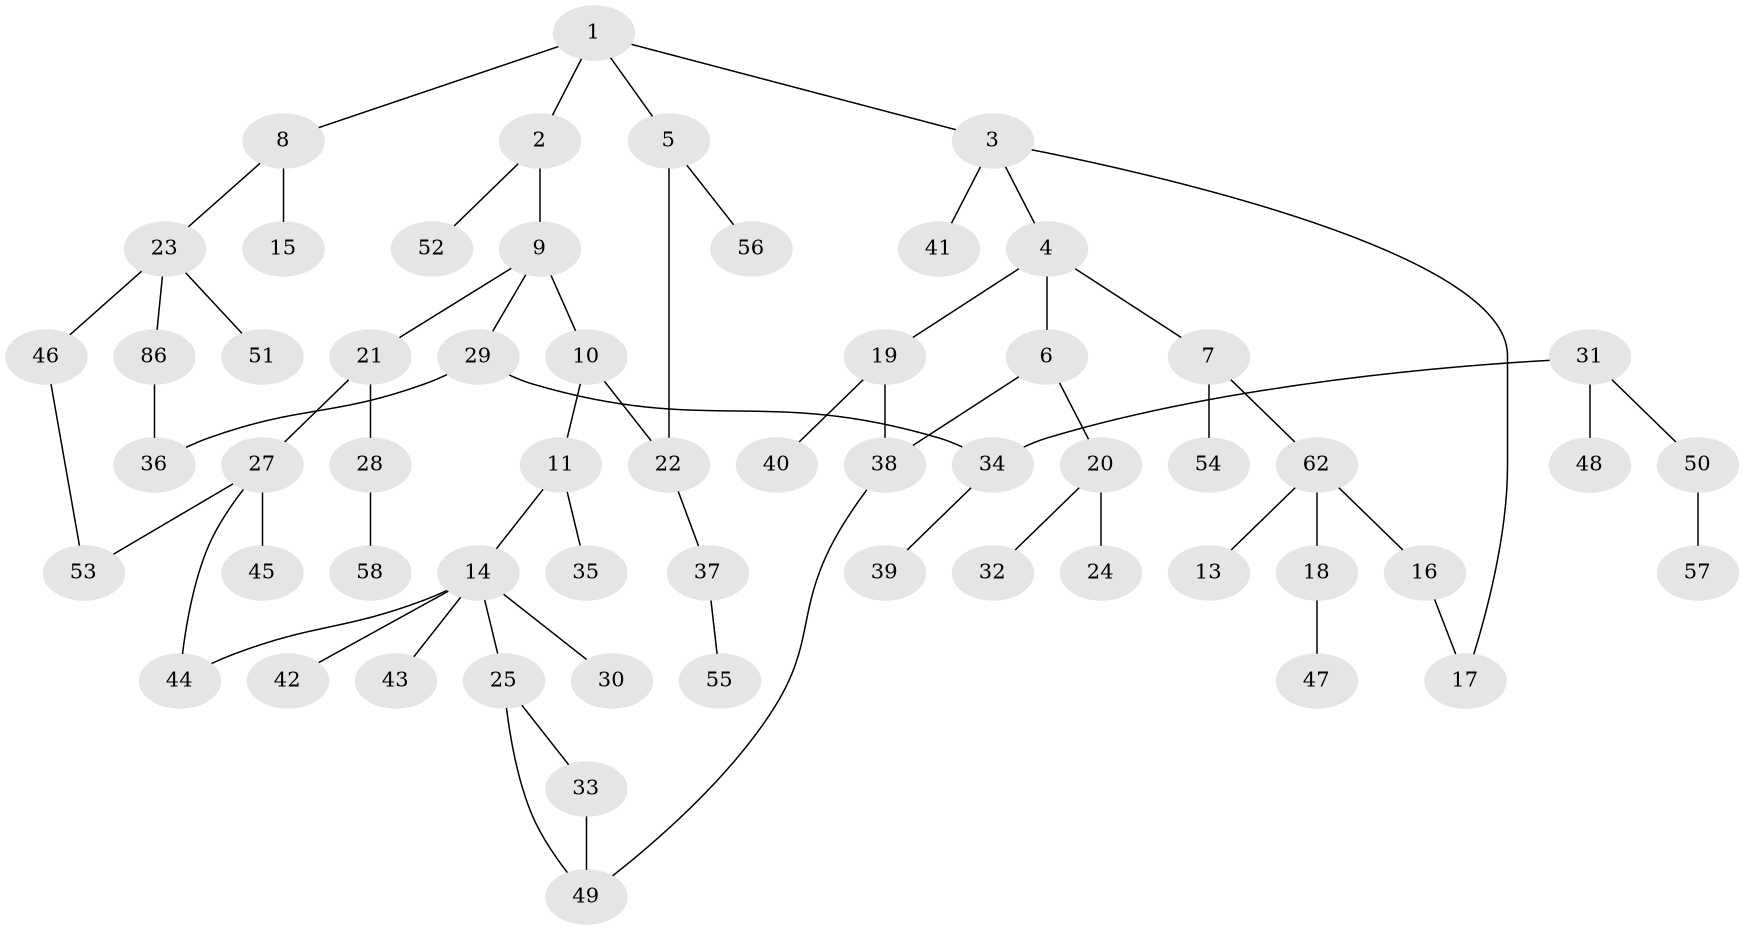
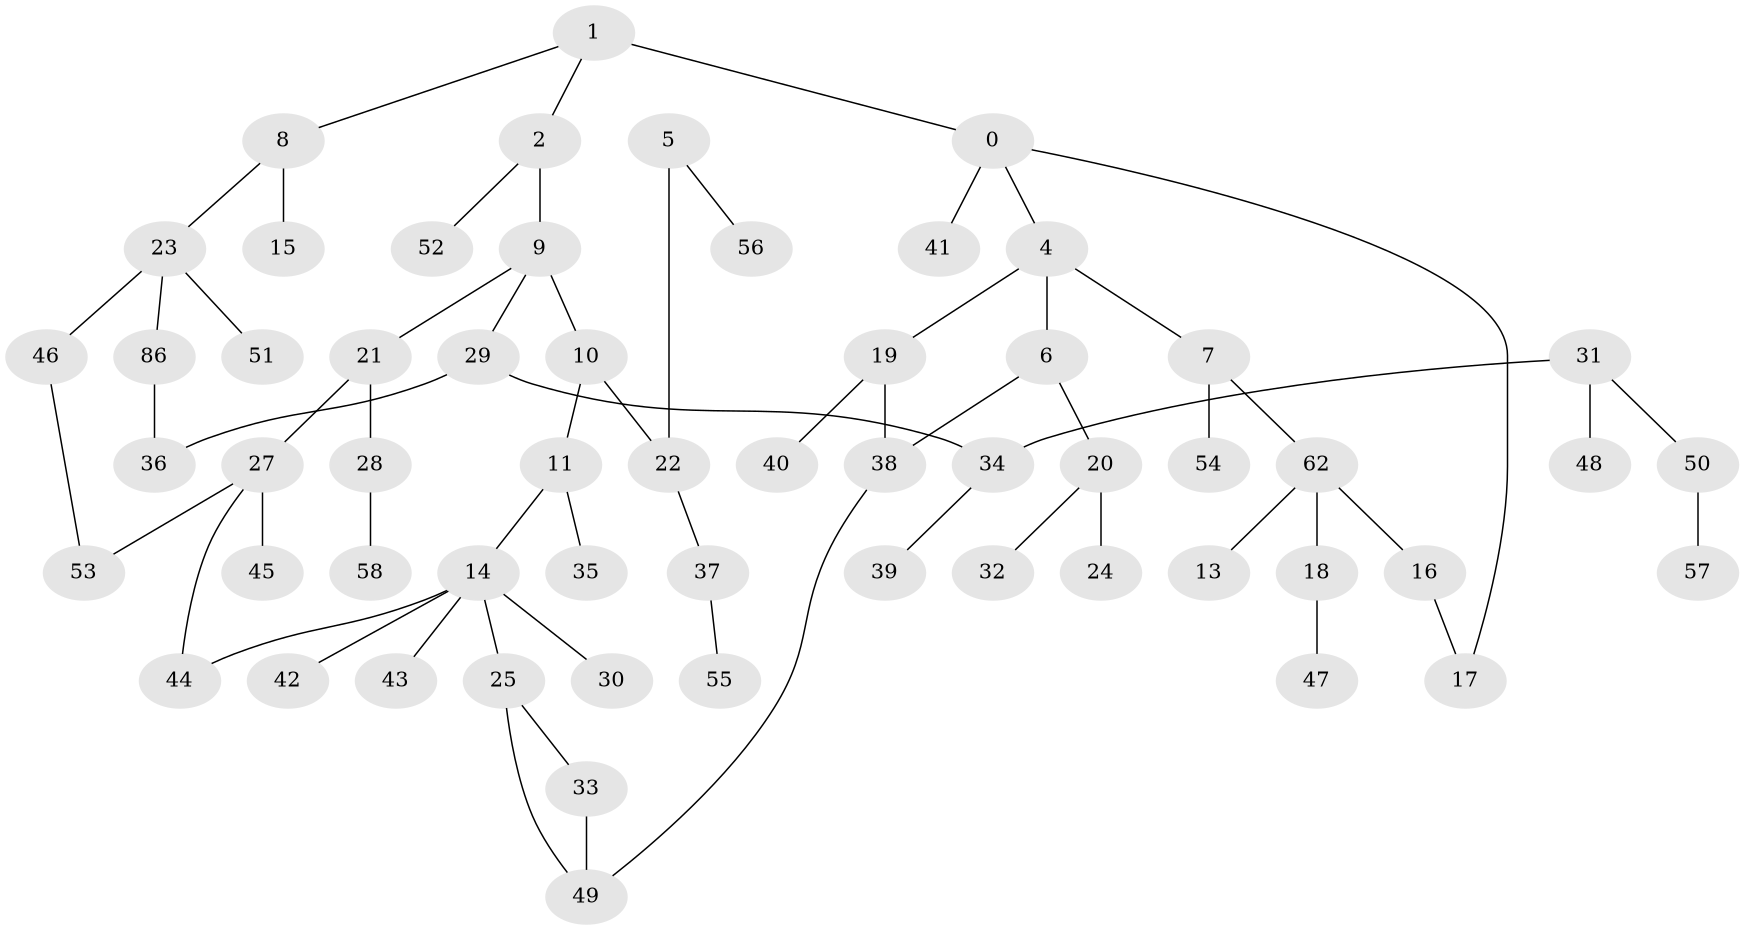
edge "1" -- "5": removed
node "3": label "3" -> "0"
